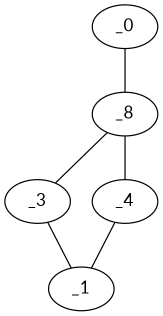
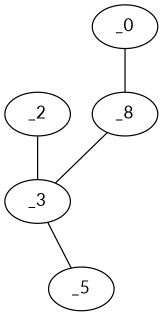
node "_2": added
node "_4": removed
node "_1": label "_1" -> "_5"
